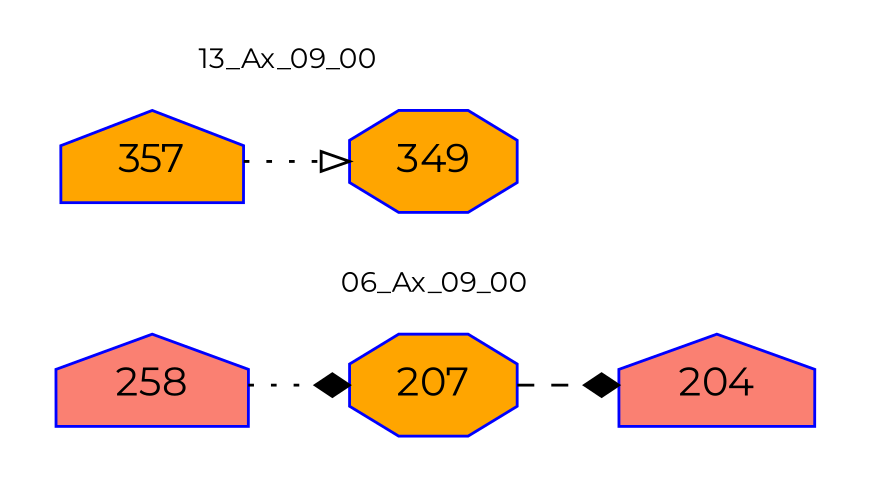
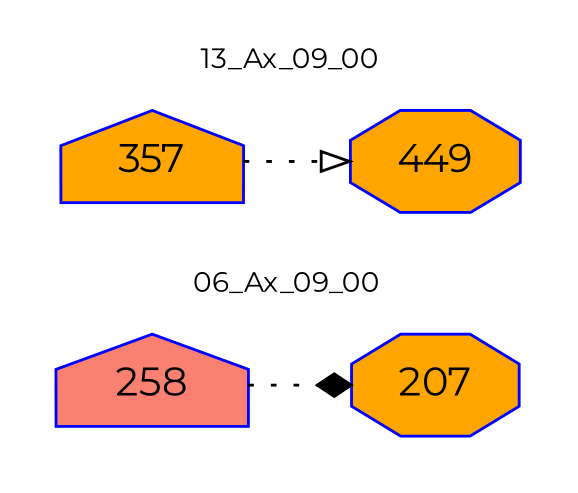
node "349": label "349" -> "449"
node "204": removed
